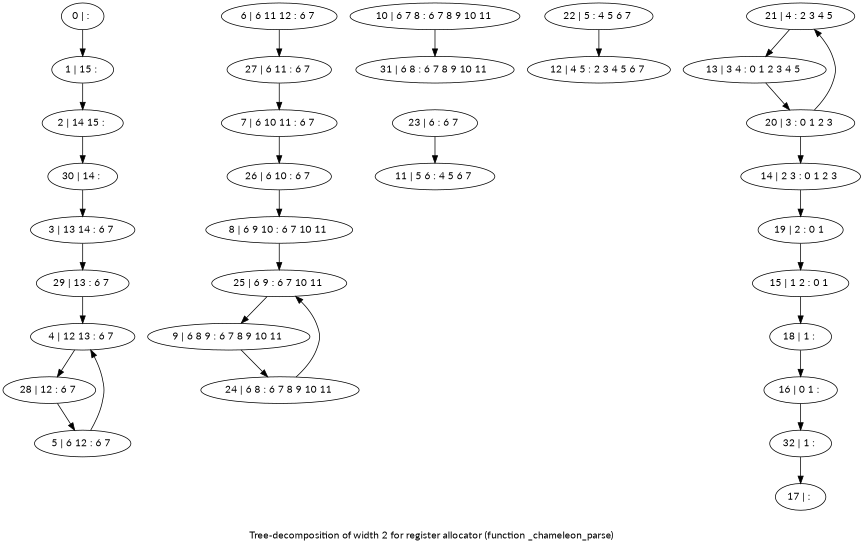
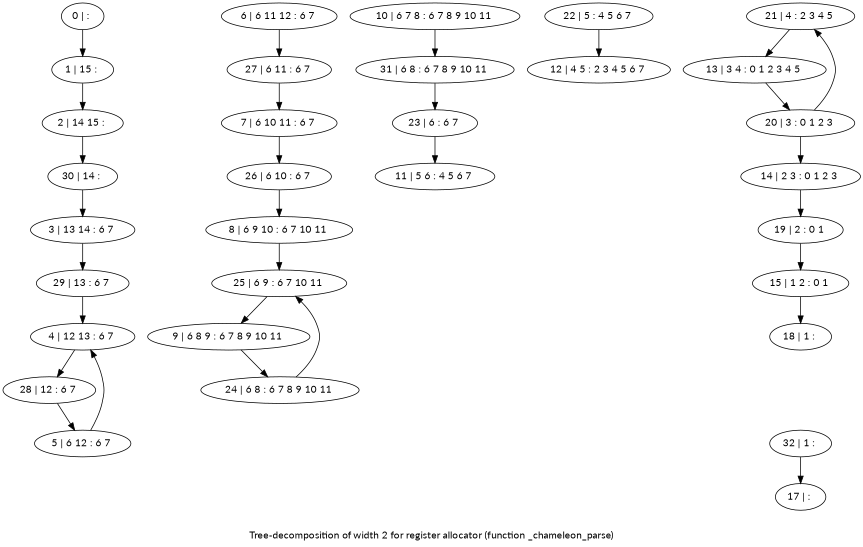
edge "31 | 6 8 : 6 7 8 9 10 11" -> "23 | 6 : 6 7": added
node "16 | 0 1 :": removed
